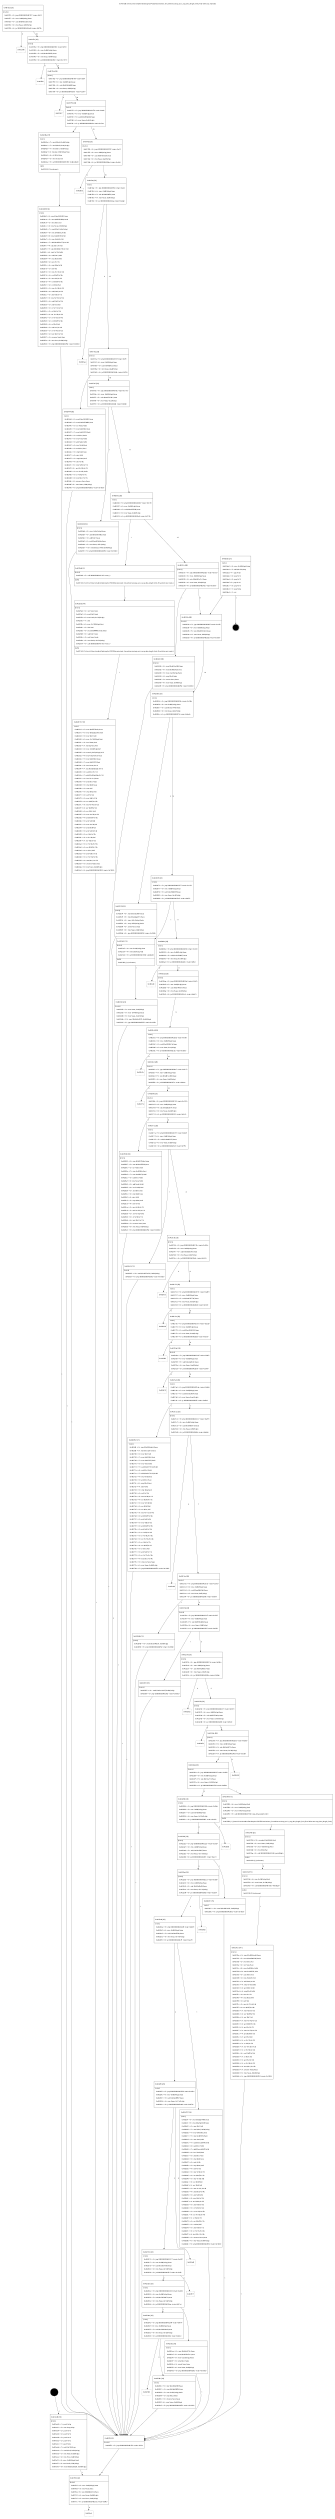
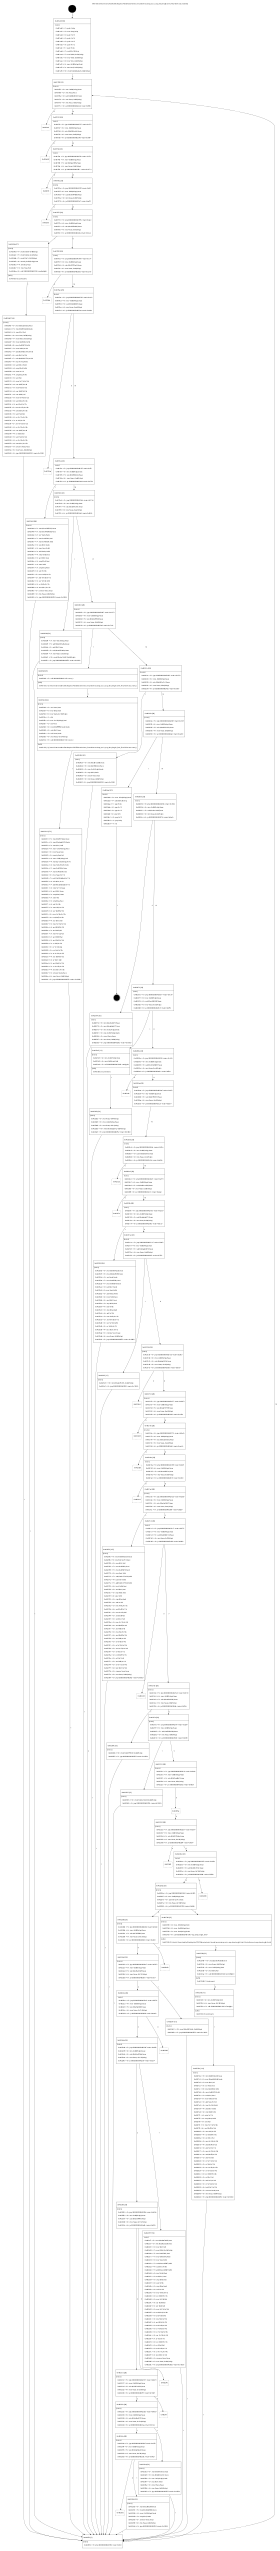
edge "0x401f02 [32]" -> "0x401f22 [28]": added, label "20"
edge "0x402da0 [21]" -> "0x40203a [28]": reversed
edge "0x402216 [28]" -> "0x402232 [28]": now "0x40285a" -> "0x402232 [28]"
